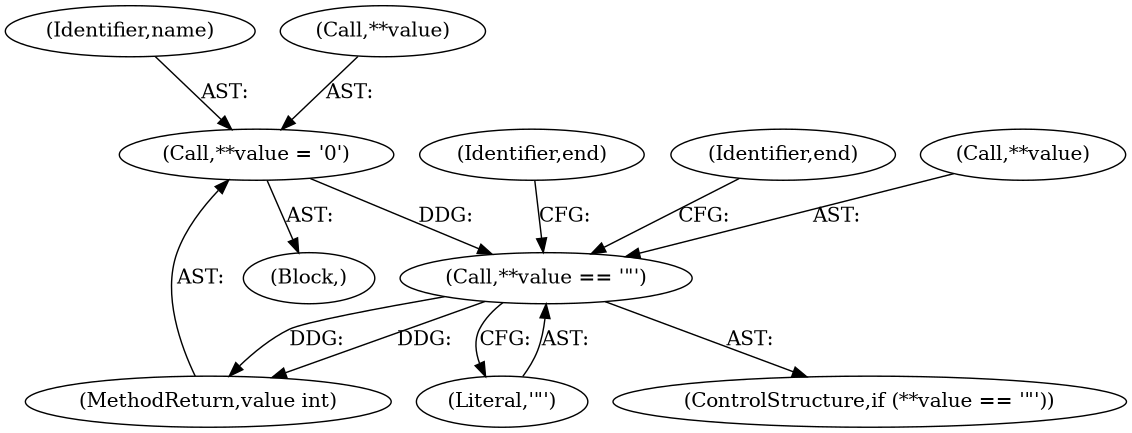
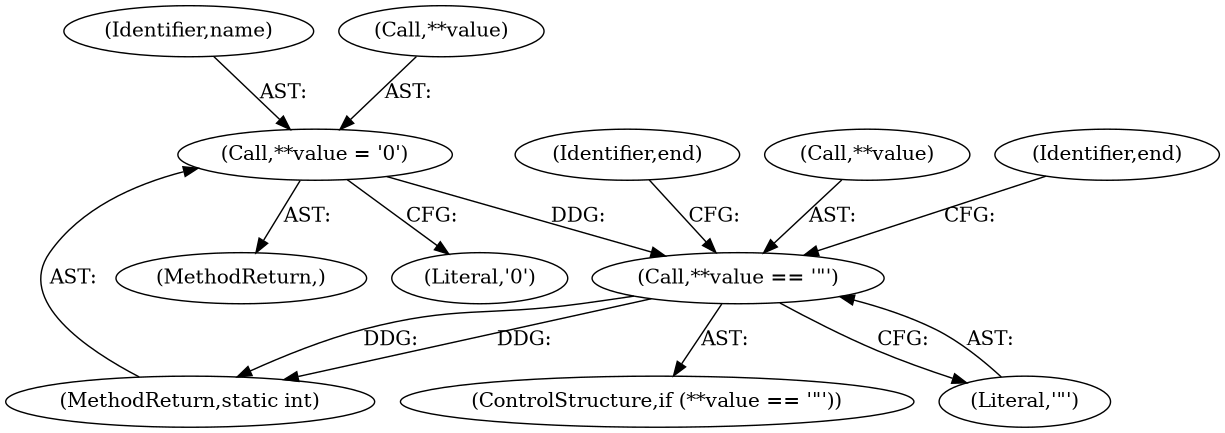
node "(Block,)": label "(Block,)" -> "(MethodReturn,)"
node "(Literal,'0')": added
node "(MethodReturn,value int)": label "(MethodReturn,value int)" -> "(MethodReturn,static int)"
